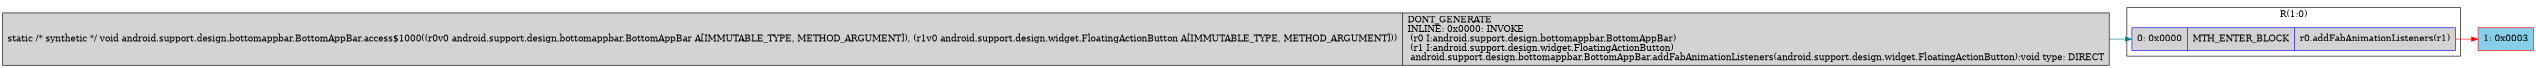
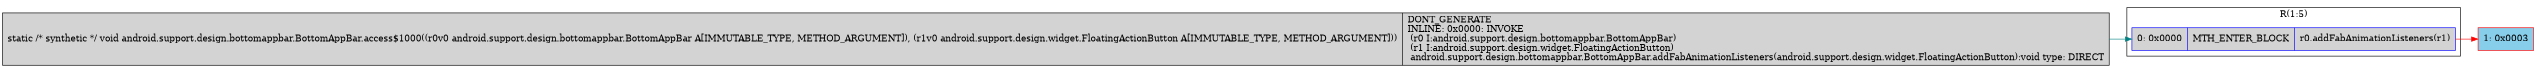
cluster "R(1:0)": label "R(1:0)" -> "R(1:5)"
